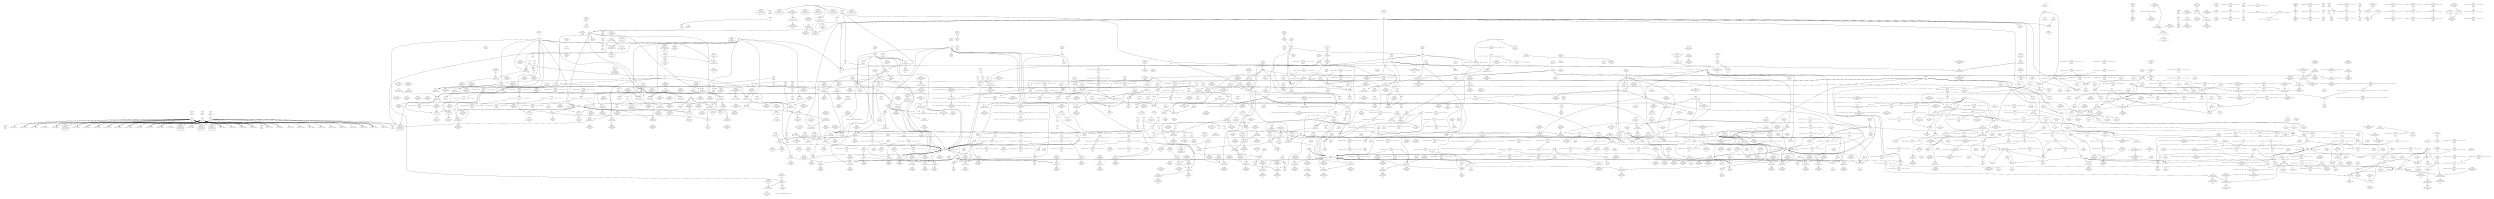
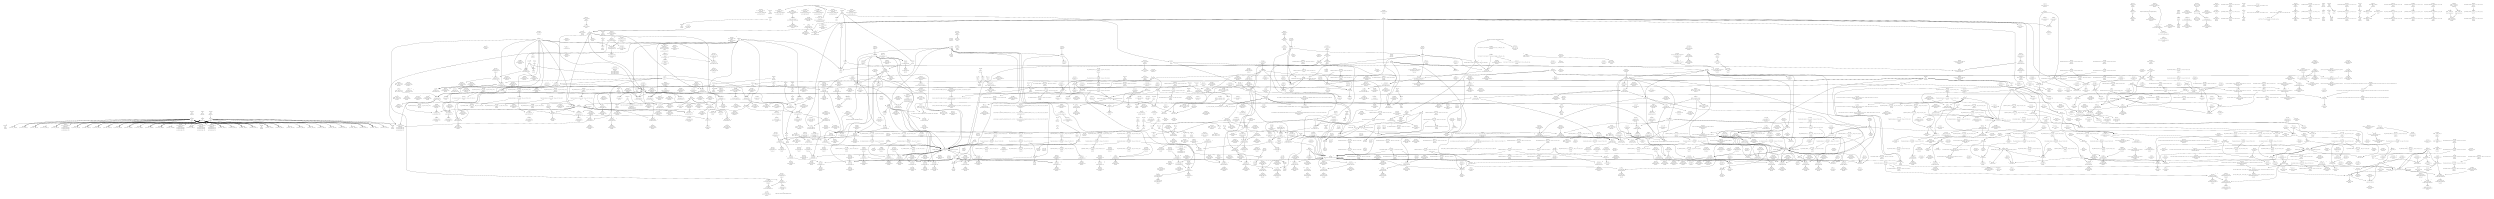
node "CE0x50fae20": added
